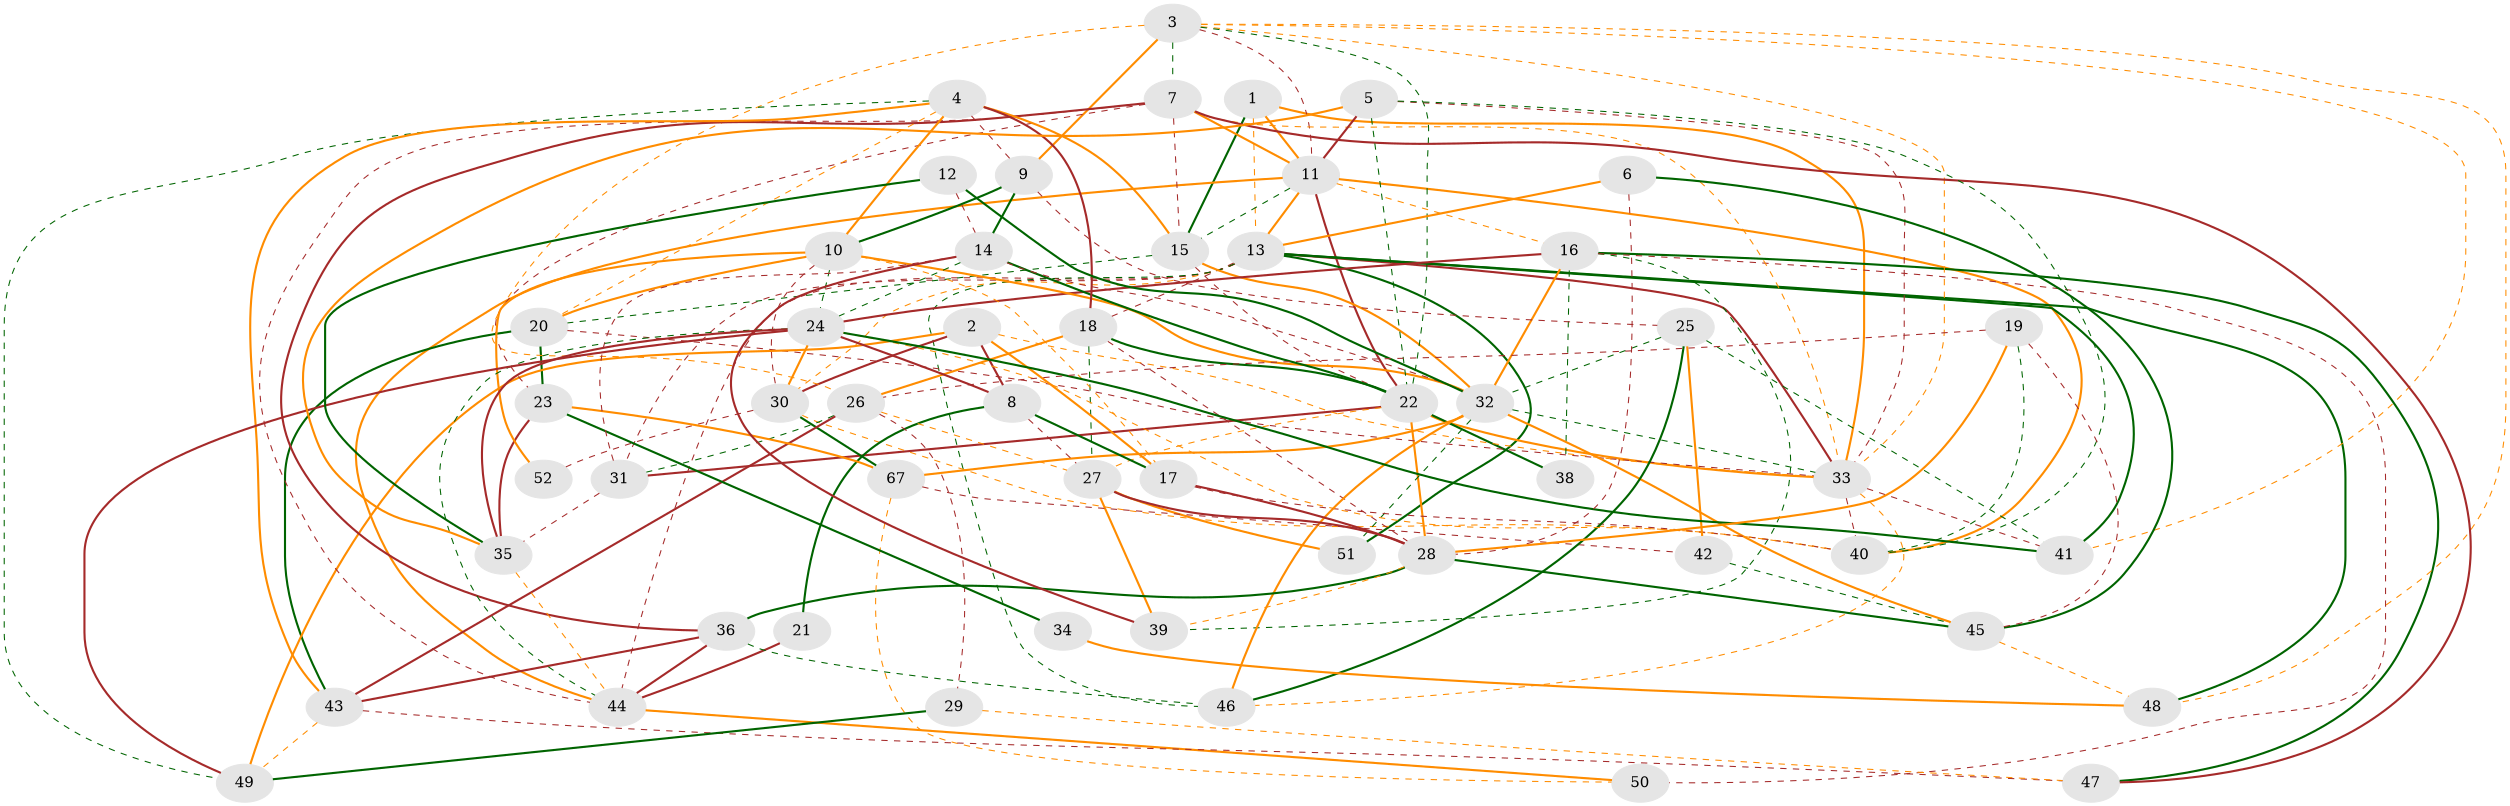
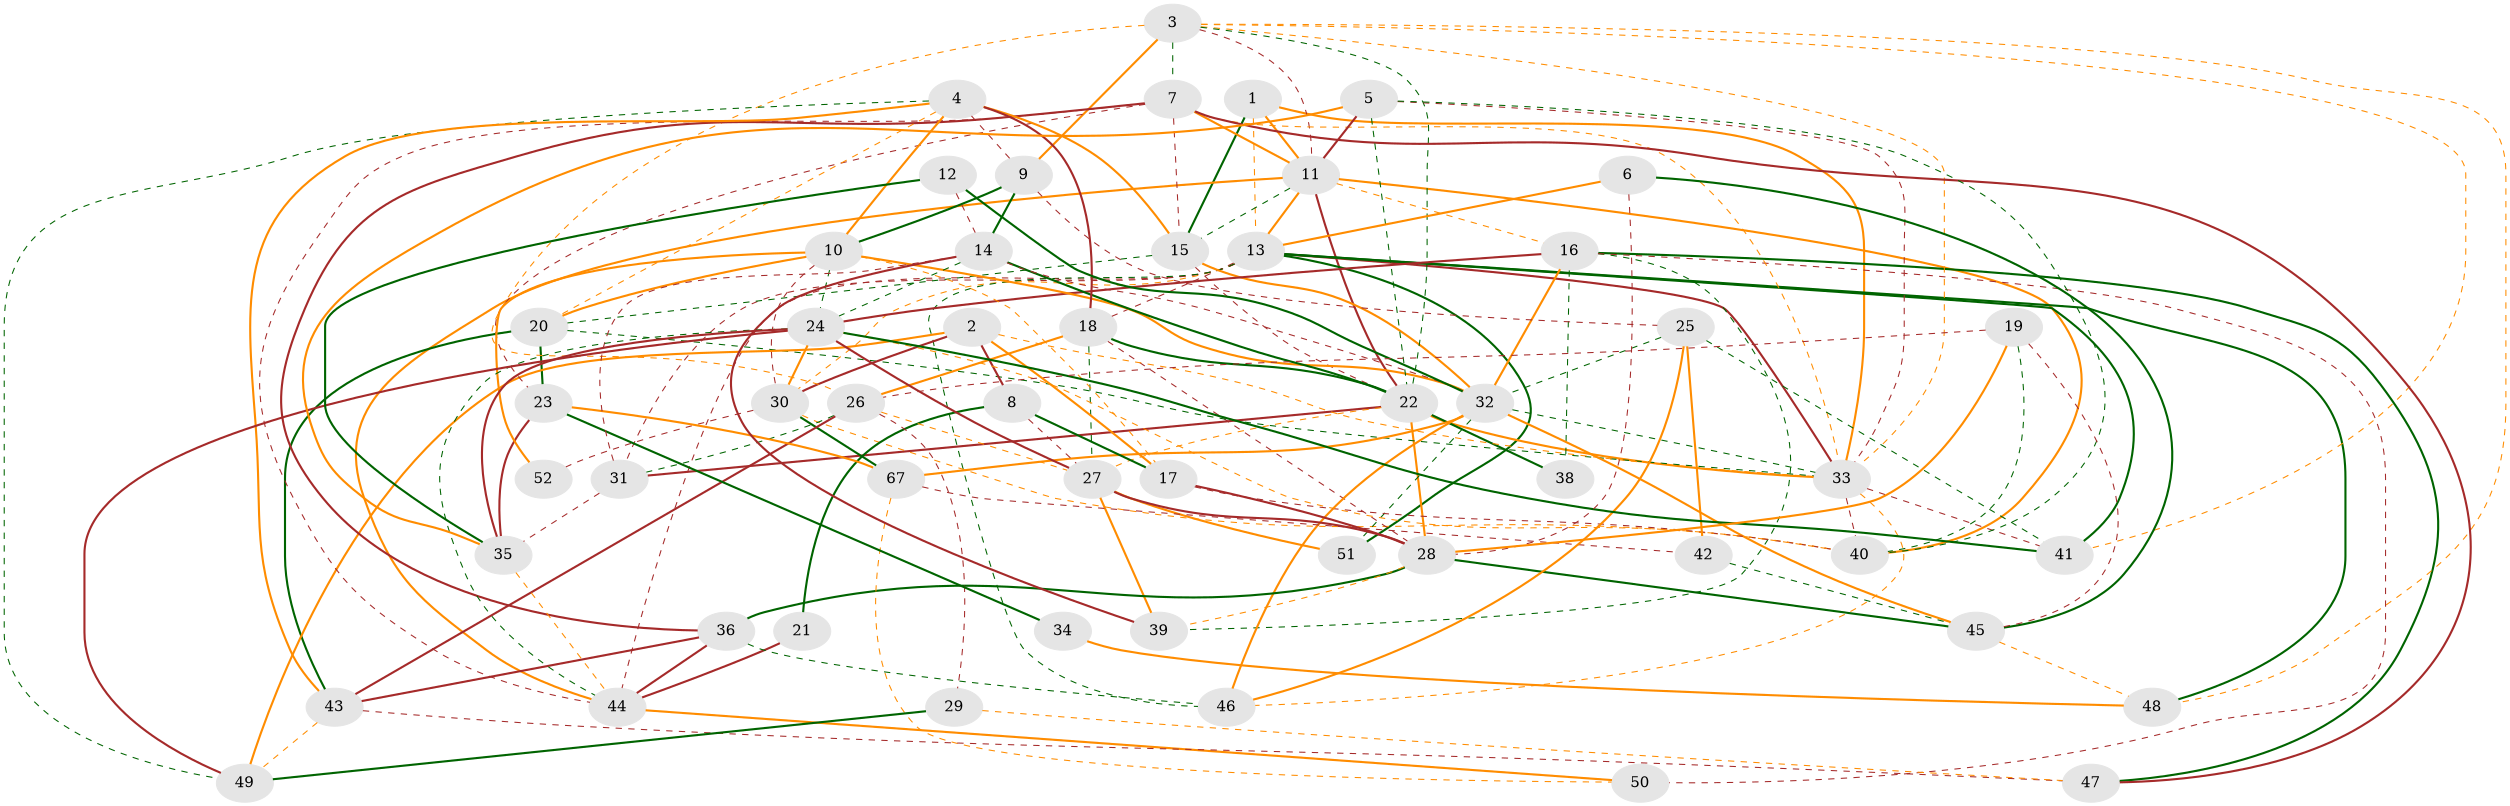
edge "24" -- "8": now "24" -- "27"
edge "20" -- "33": color brown -> darkgreen
edge "25" -- "46": color darkgreen -> darkorange
